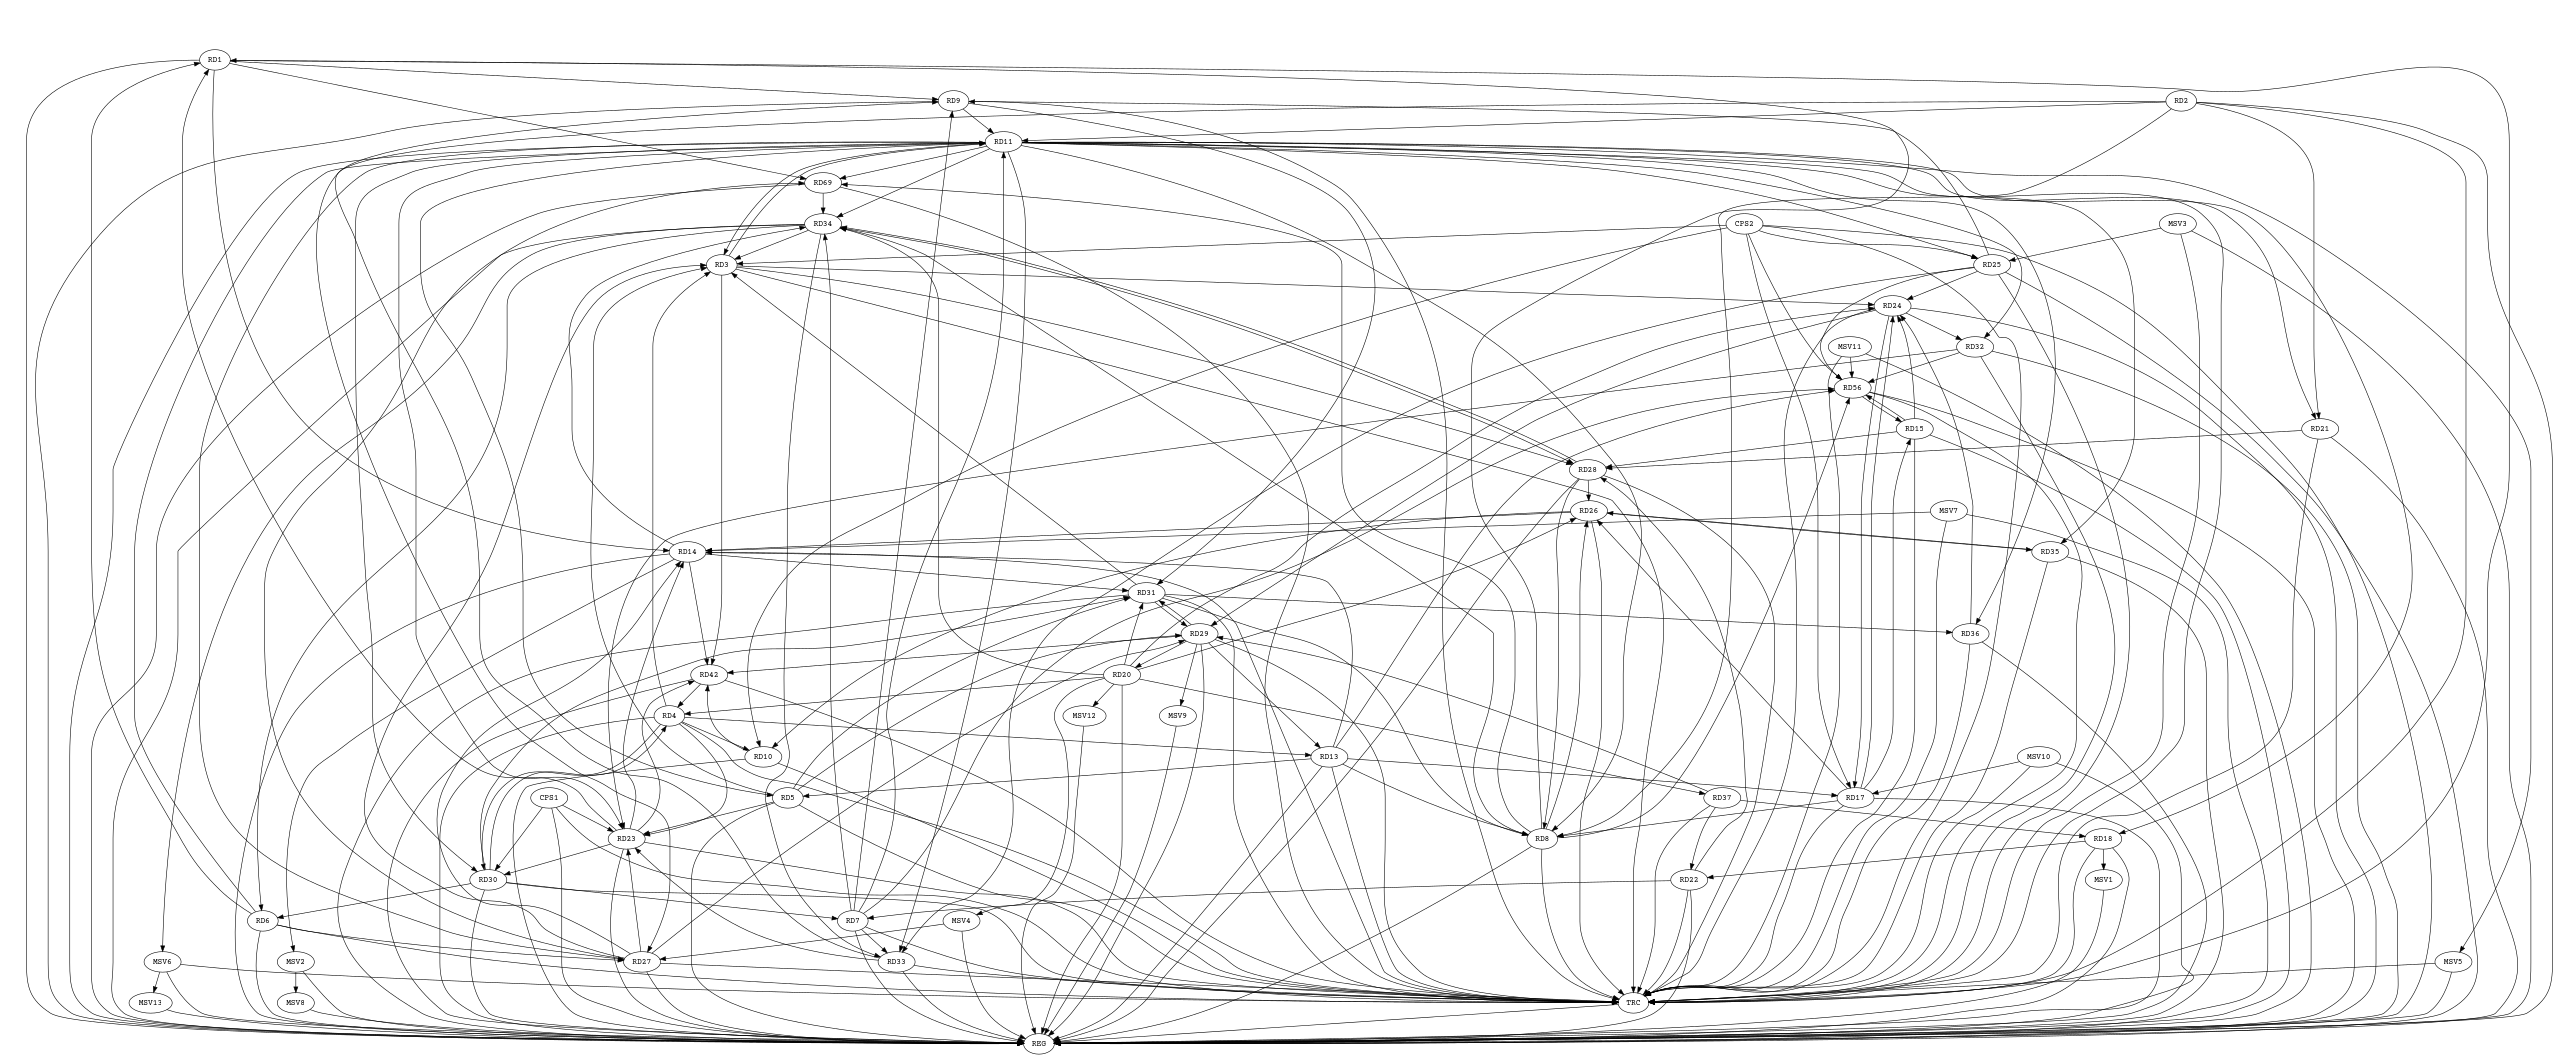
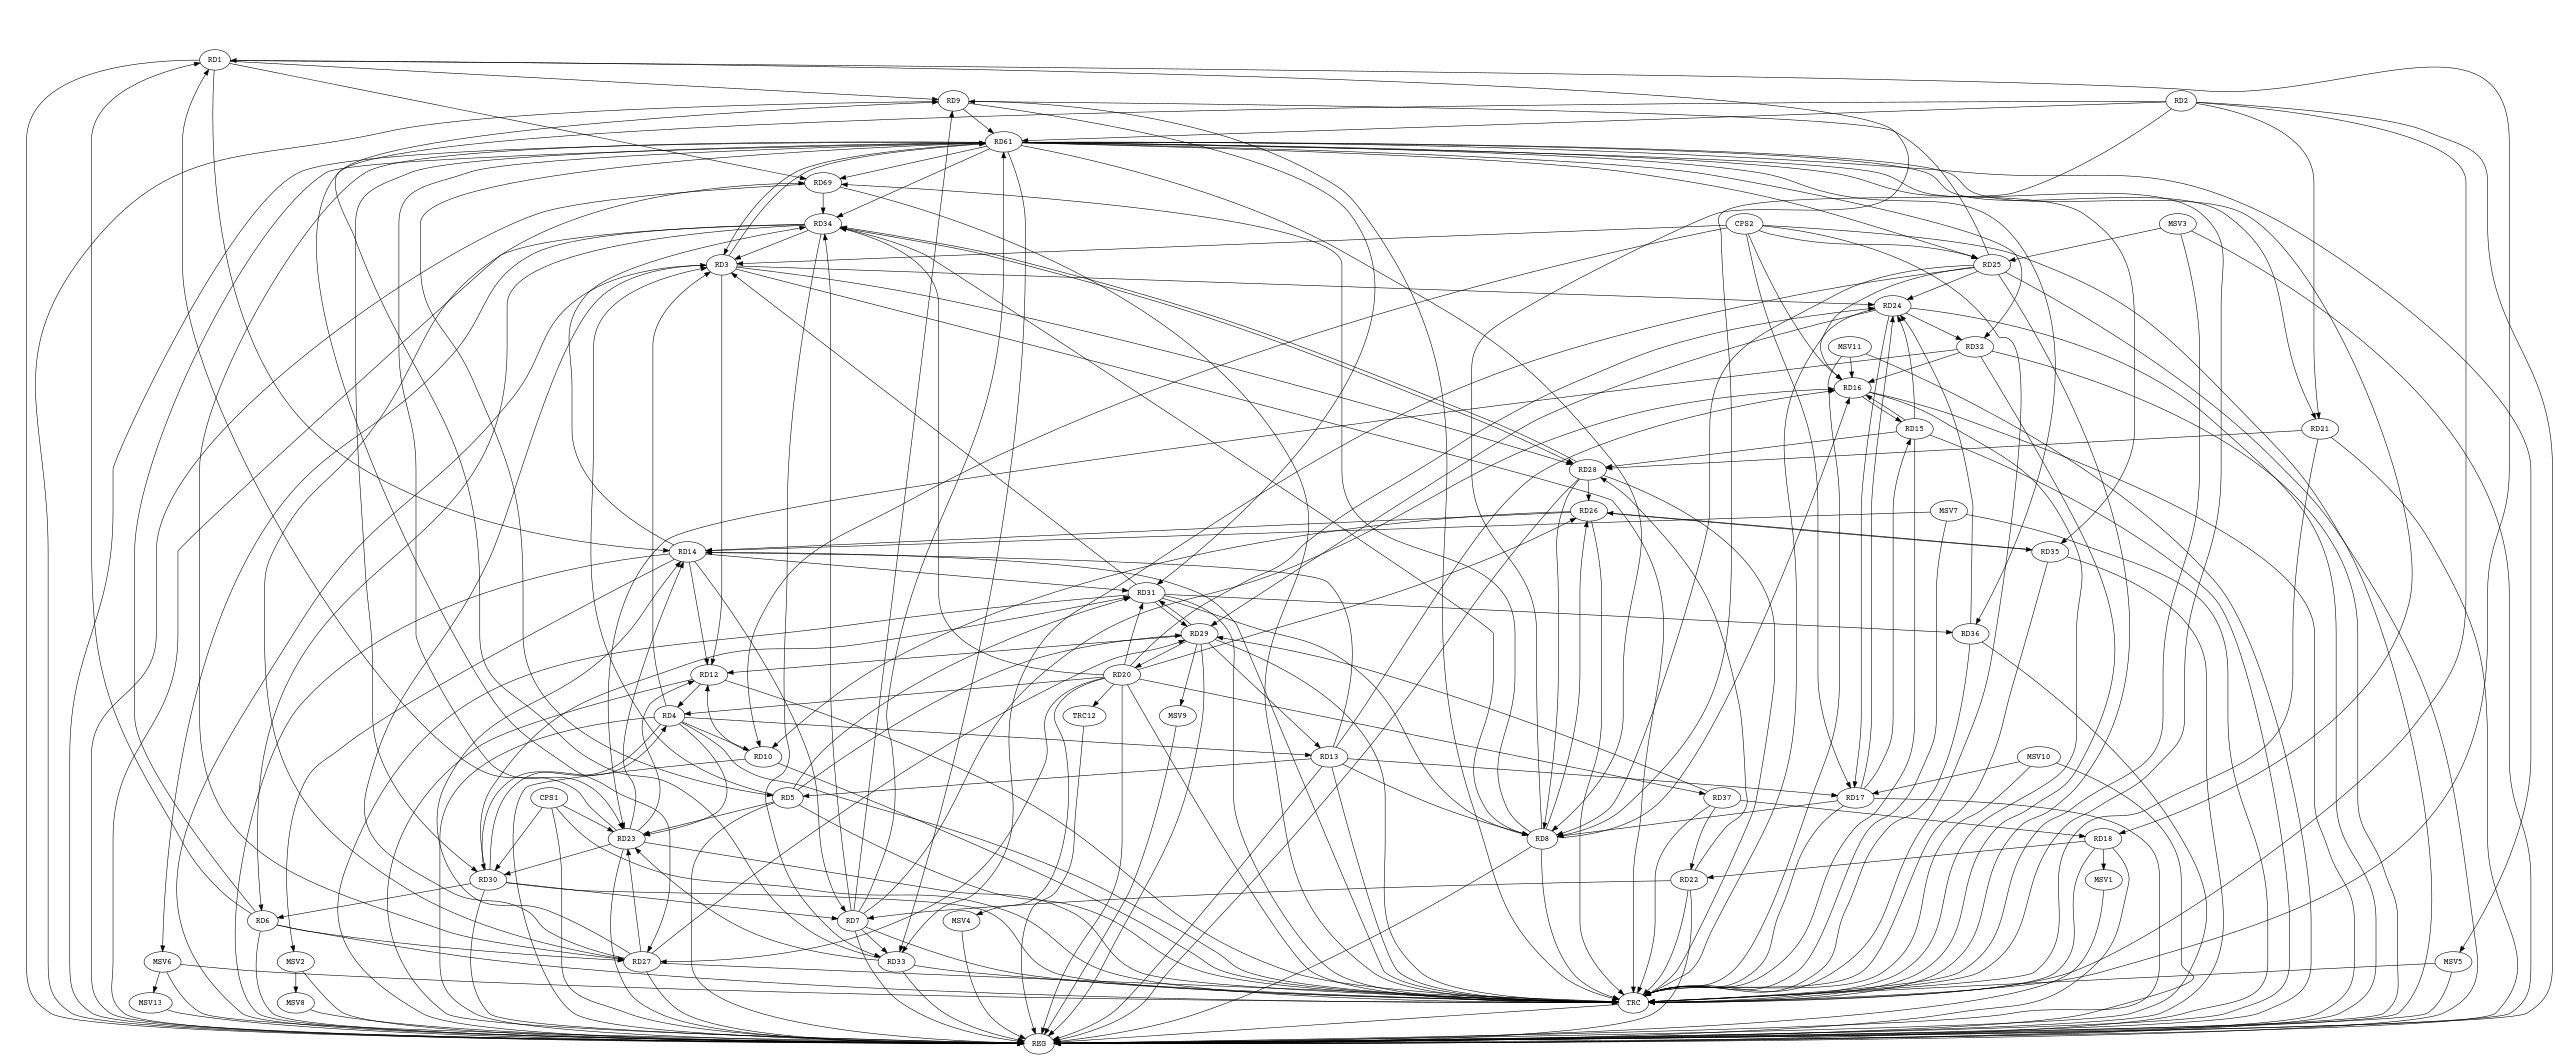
node "RD11": label "RD11" -> "RD61"
node "RD56": label "RD56" -> "RD16"
edge "RD25" -> "RD8": added
edge "RD17" -> "RD26": removed
node "RD42": label "RD42" -> "RD12"
edge "RD14" -> "RD7": added
node "MSV12": label "MSV12" -> "TRC12"
edge "RD3" -> "REG": added
edge "MSV4" -> "RD27": now "RD20" -> "RD27"
edge "RD20" -> "TRC": added
